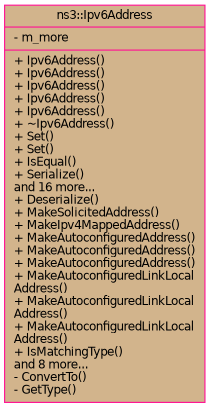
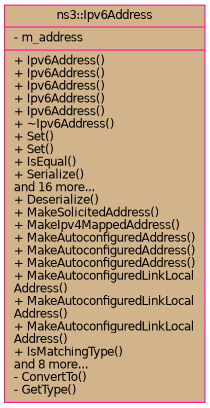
node "ns3::Ipv6Address": text "- m_more" -> "- m_address"
